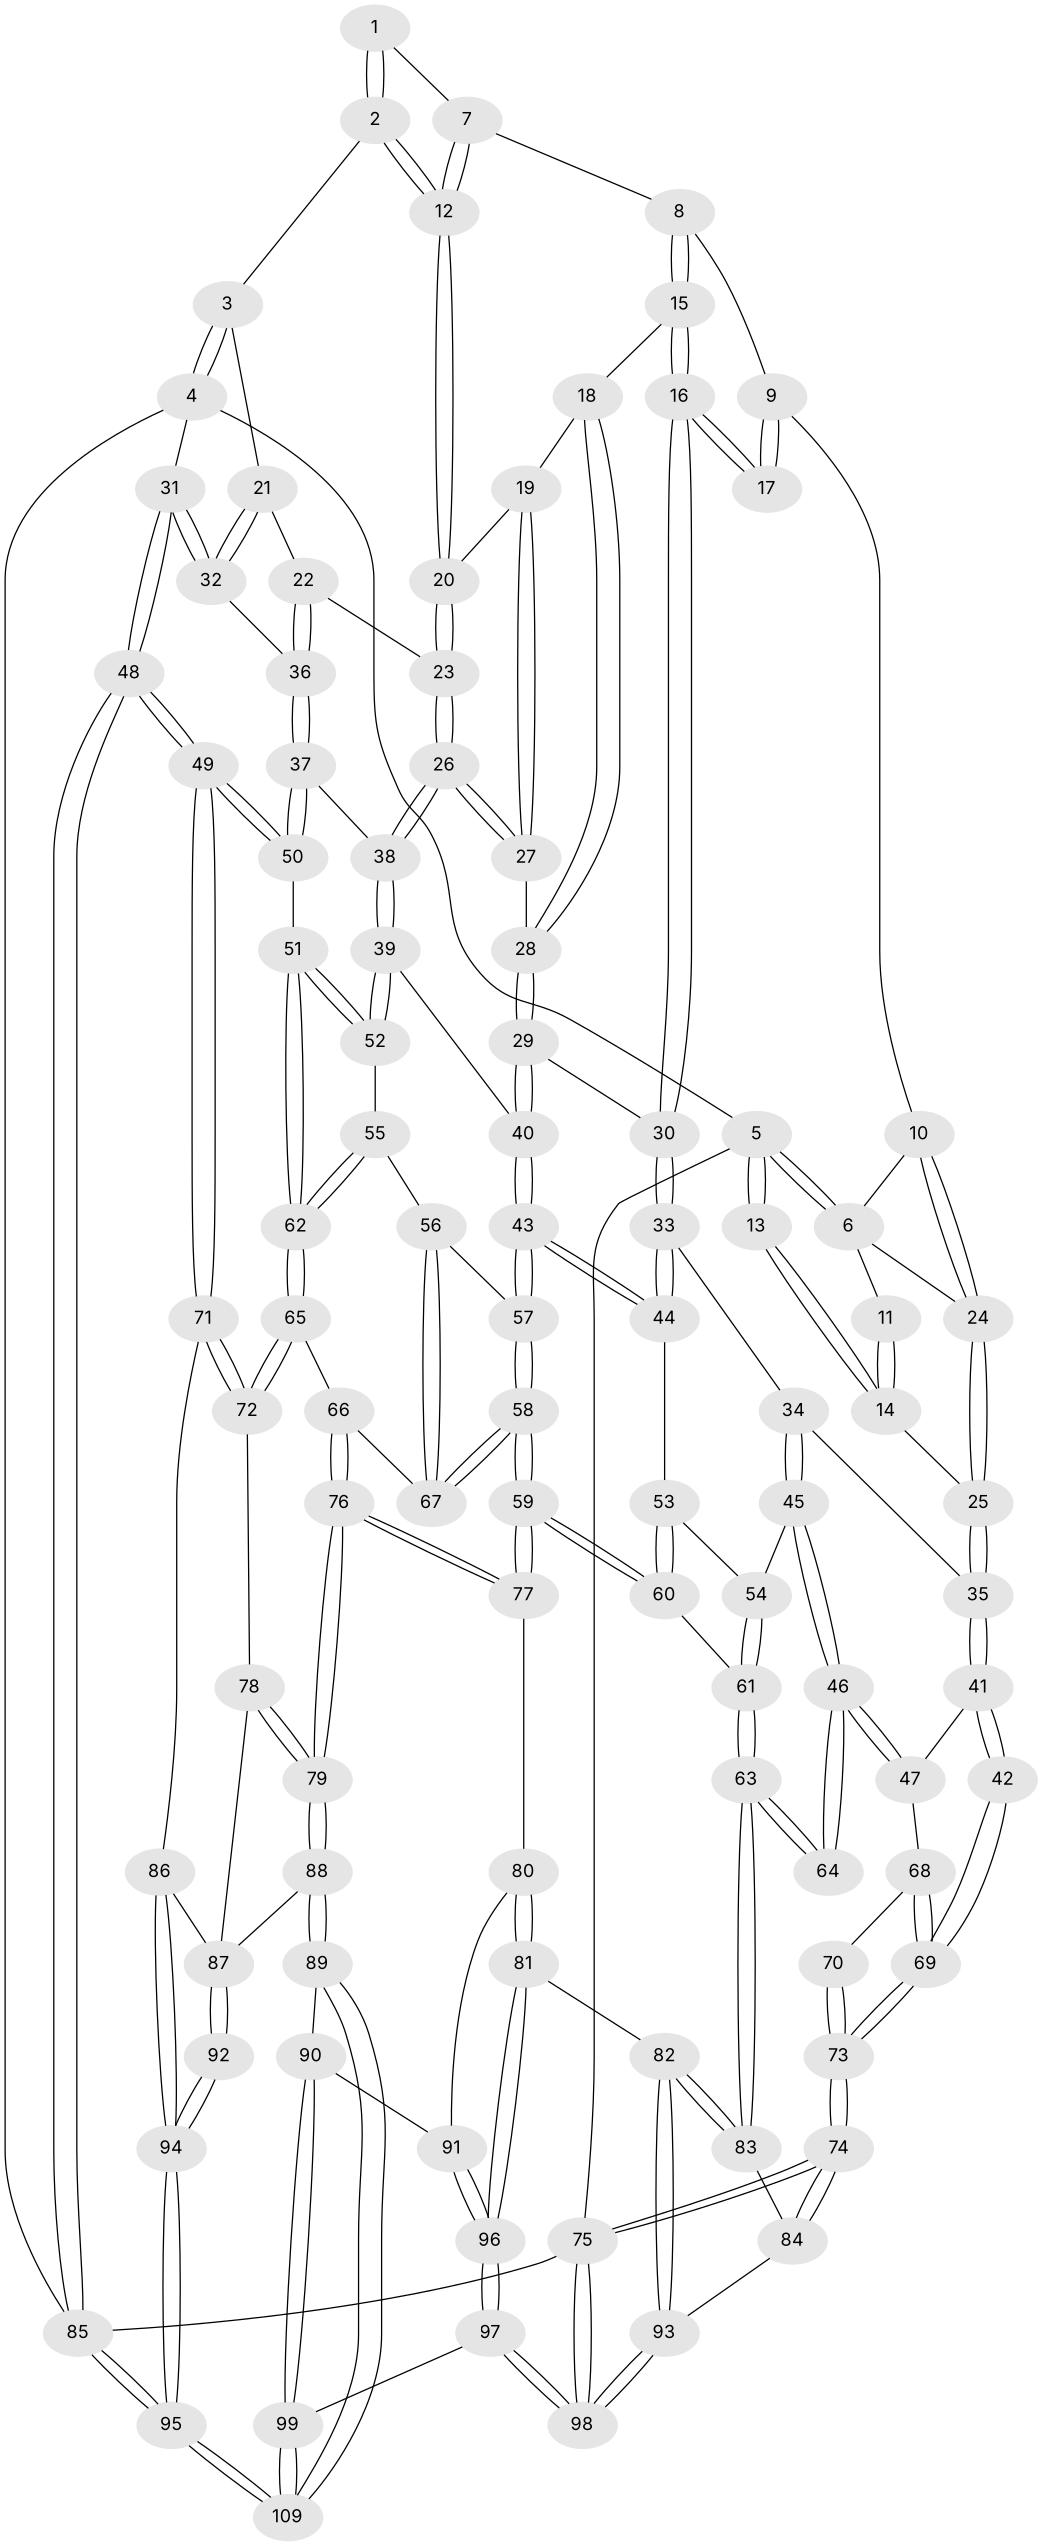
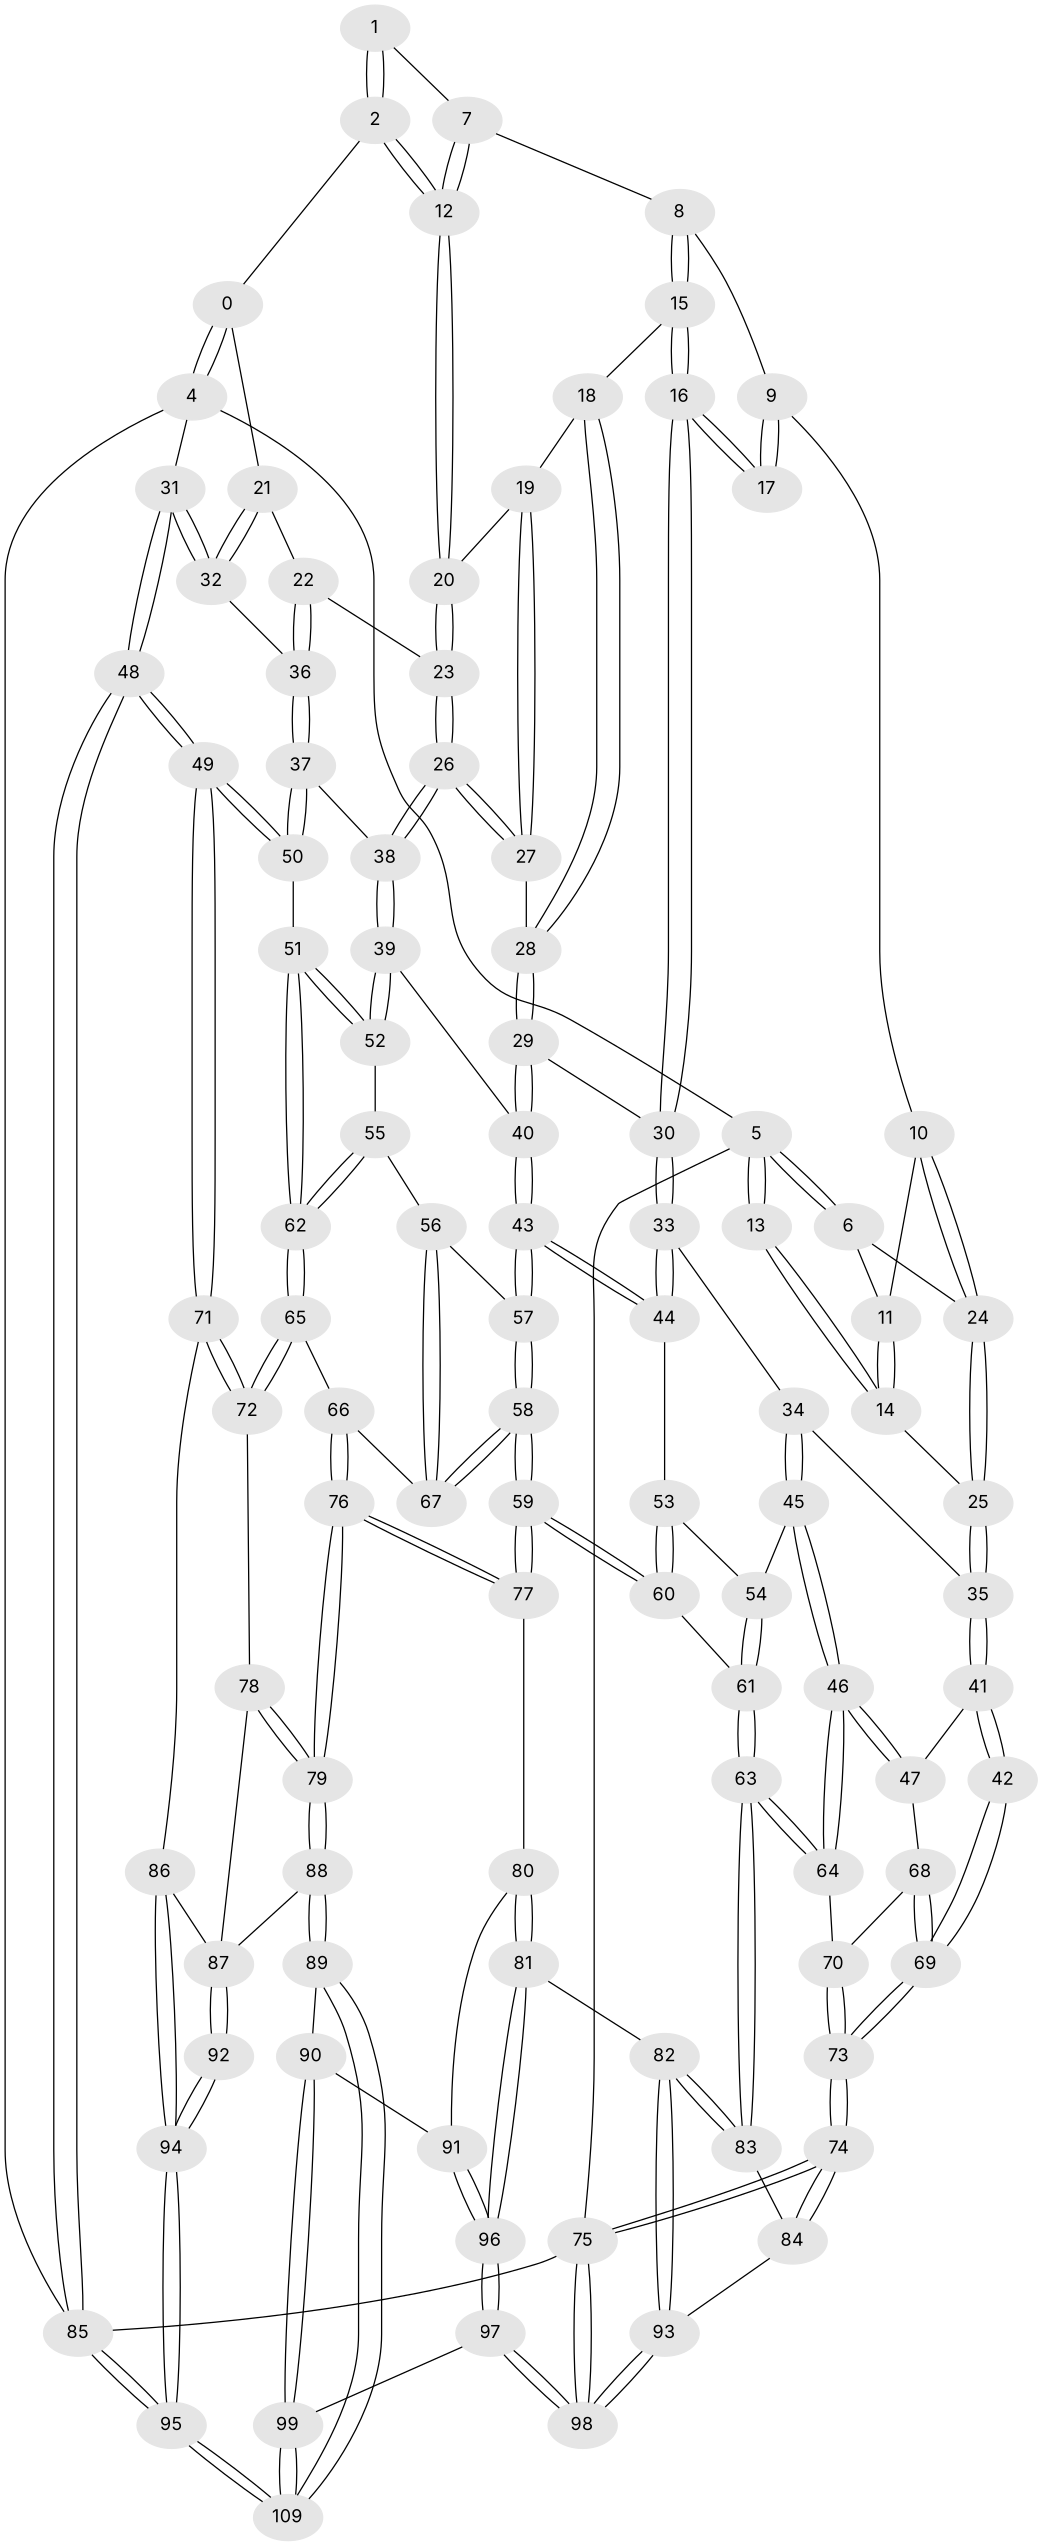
node "3": label "3" -> "0"
edge "10" -- "6": now "10" -- "11"
edge "64" -- "70": added
